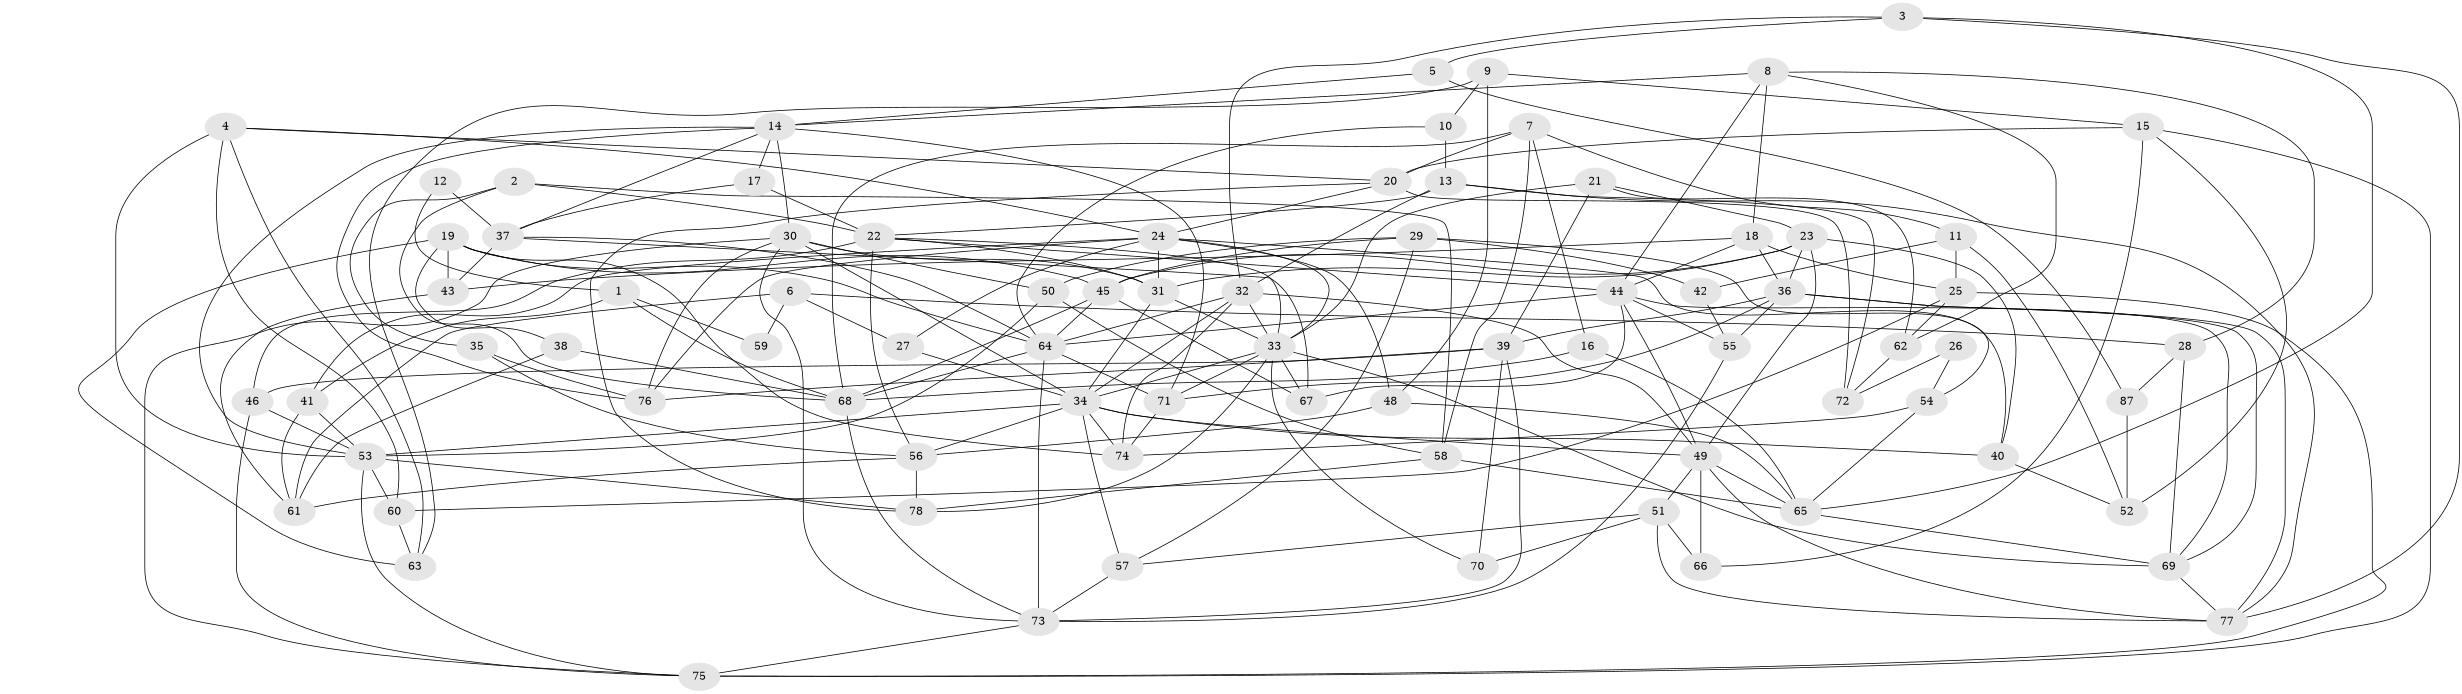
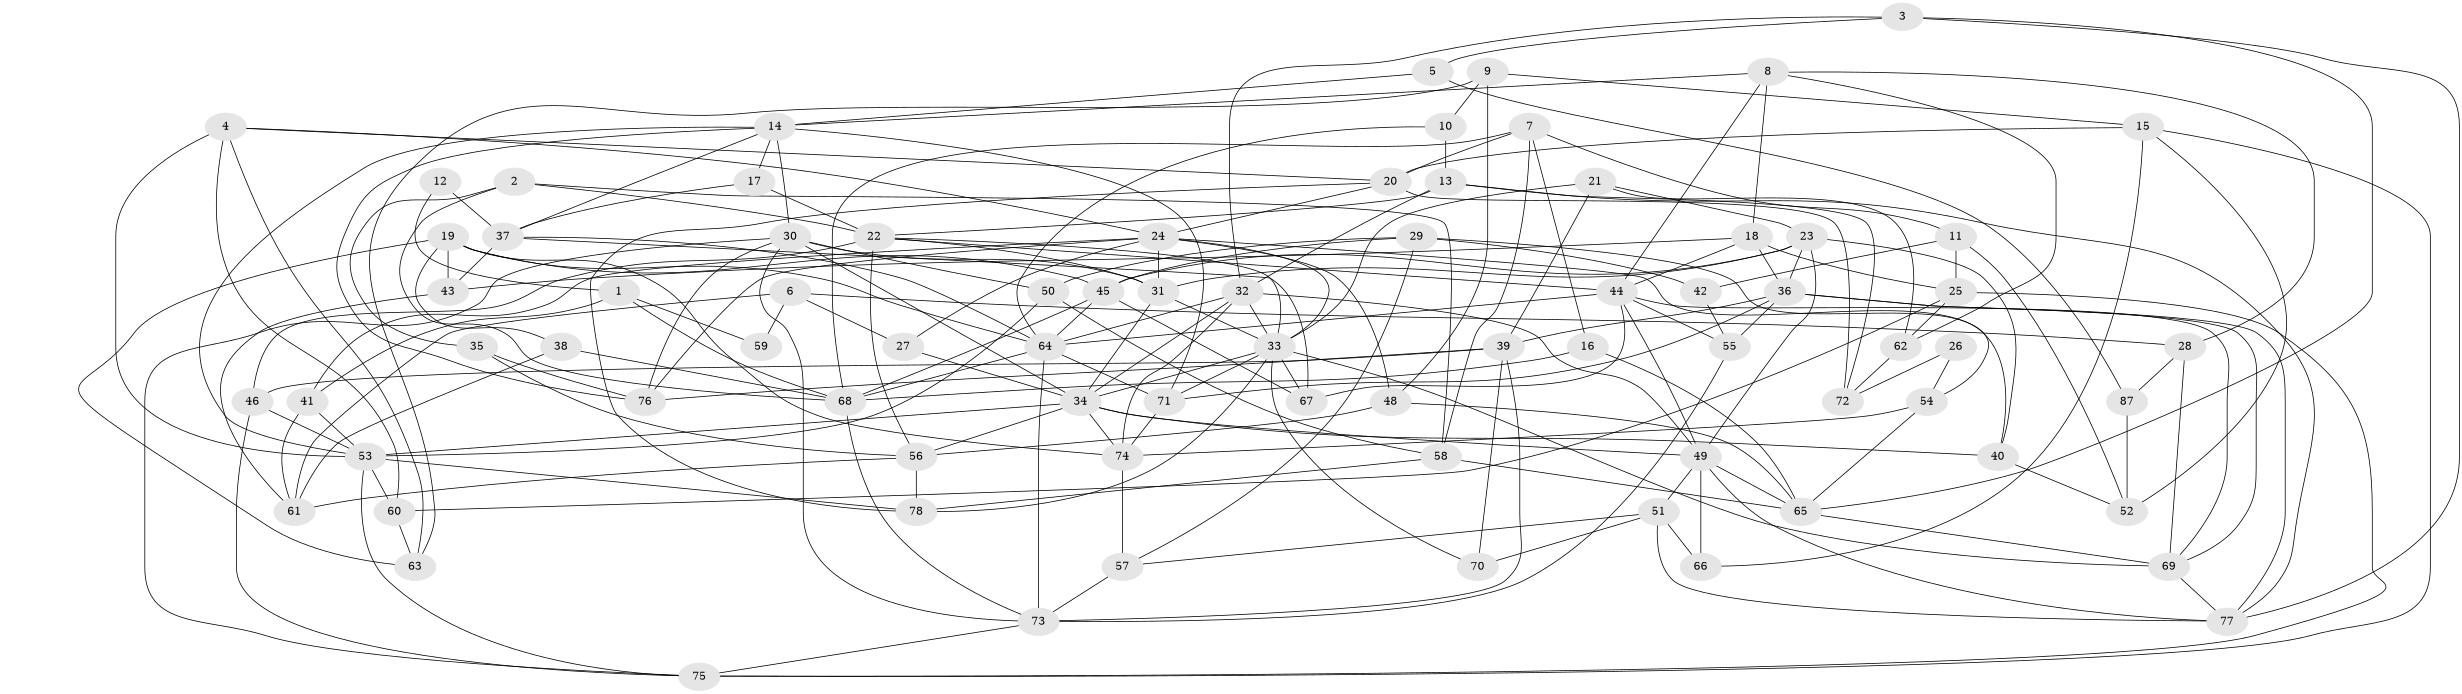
edge "34" -- "57": now "74" -- "57"
